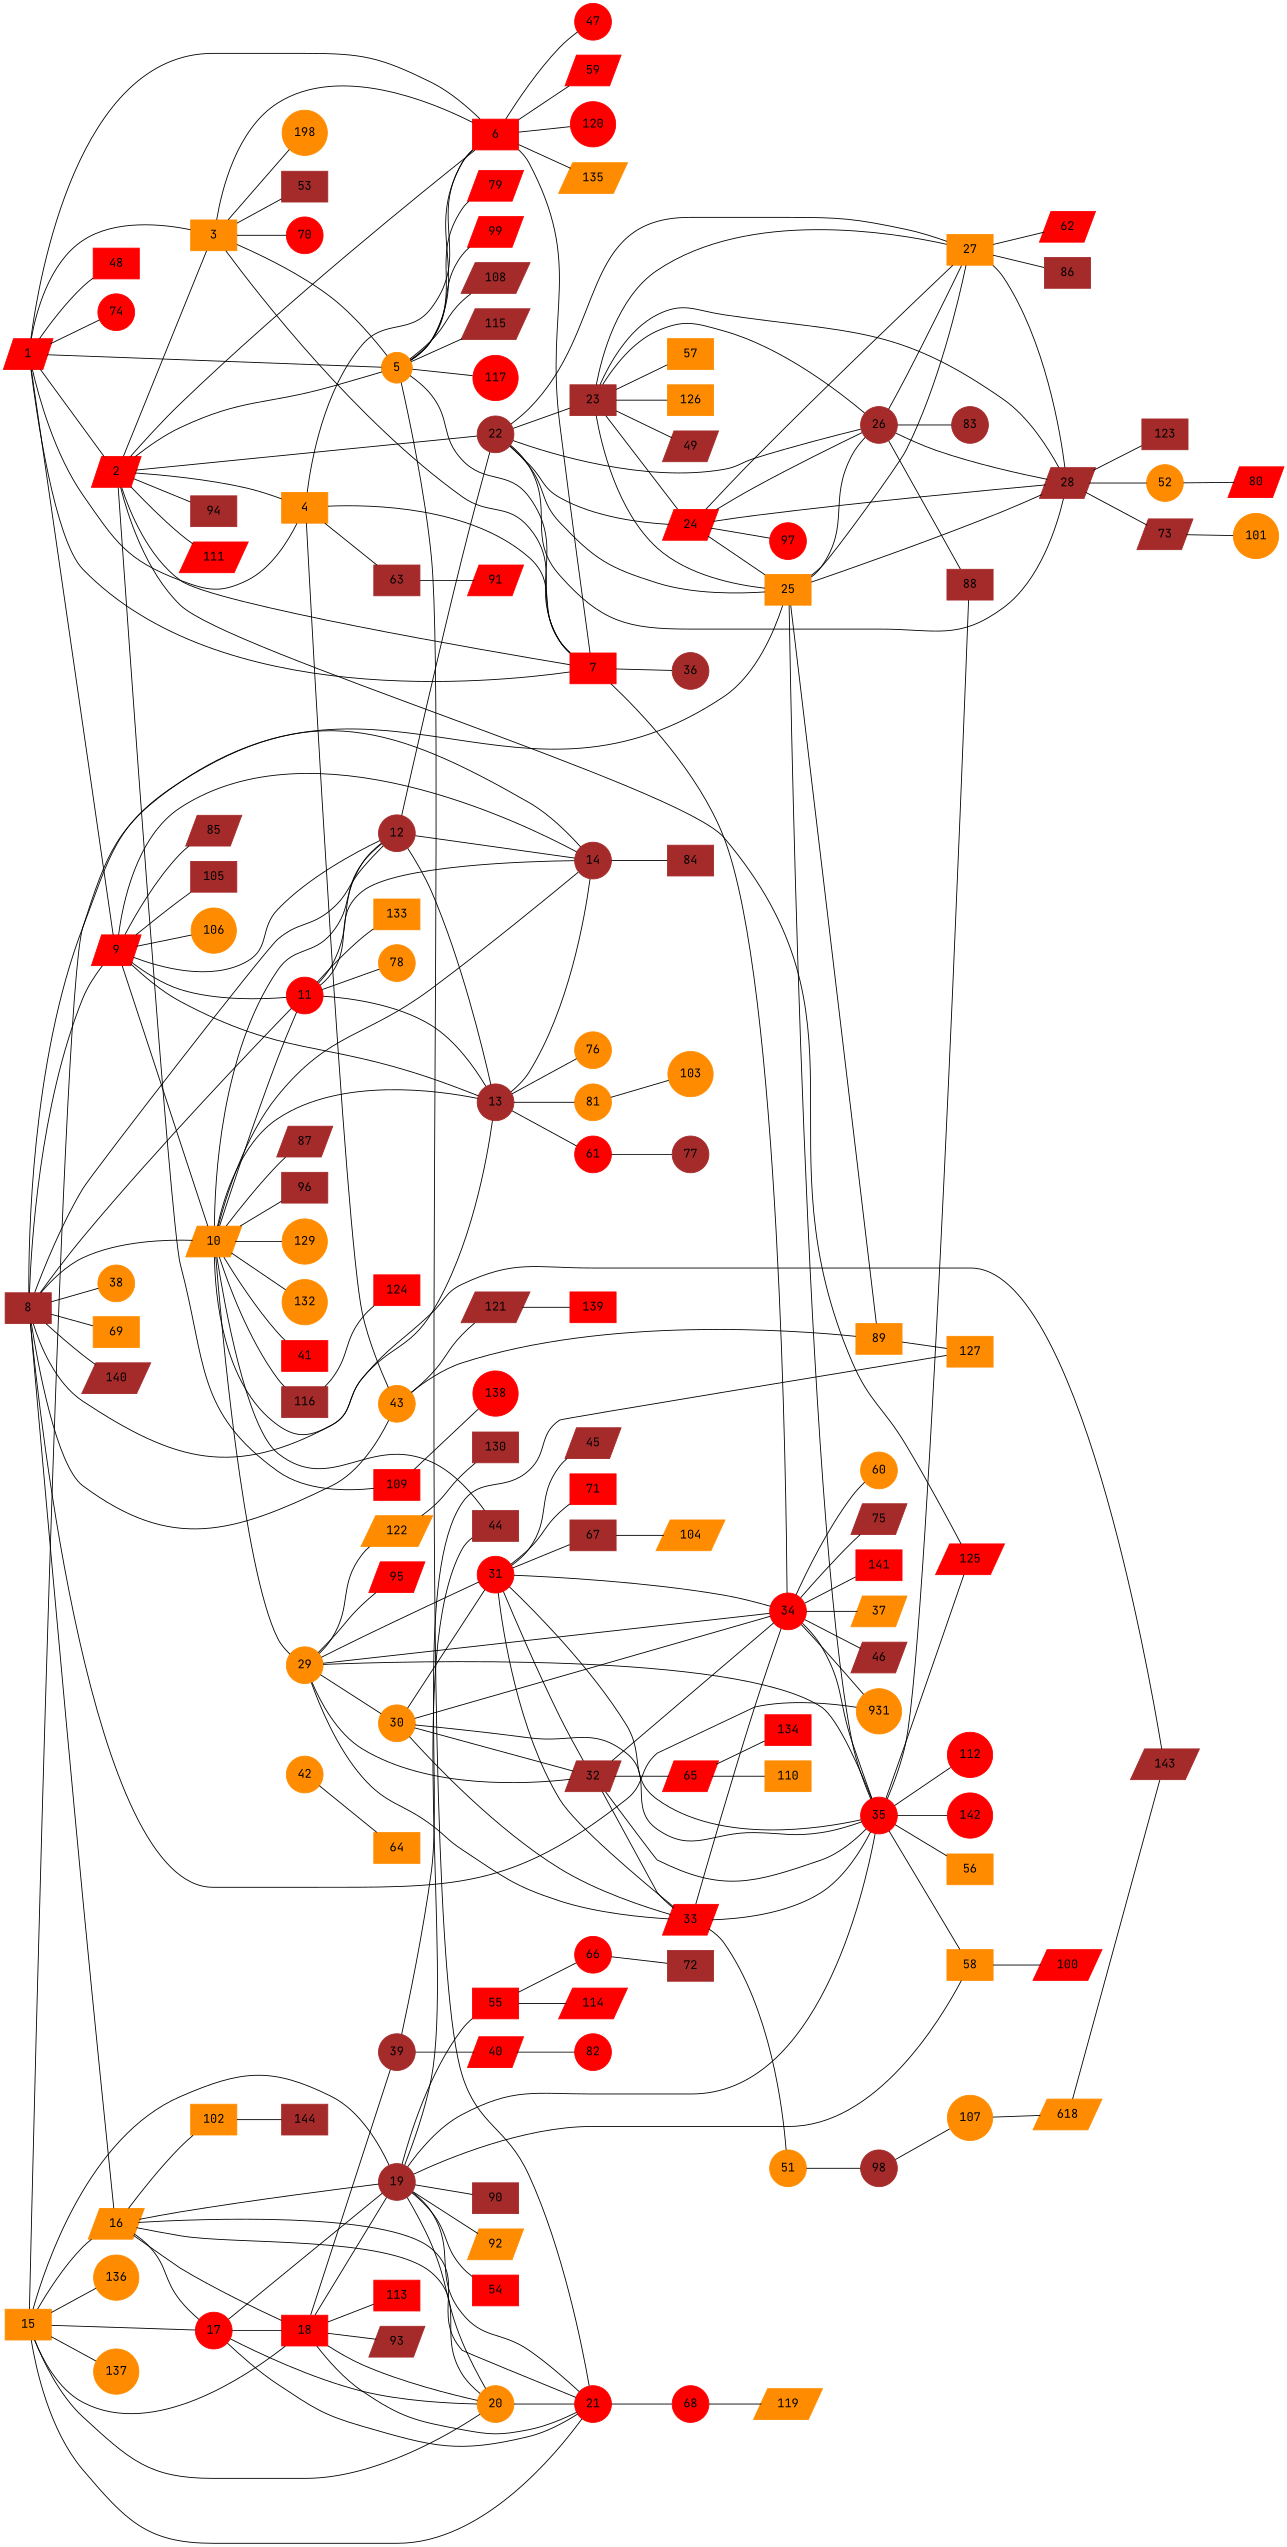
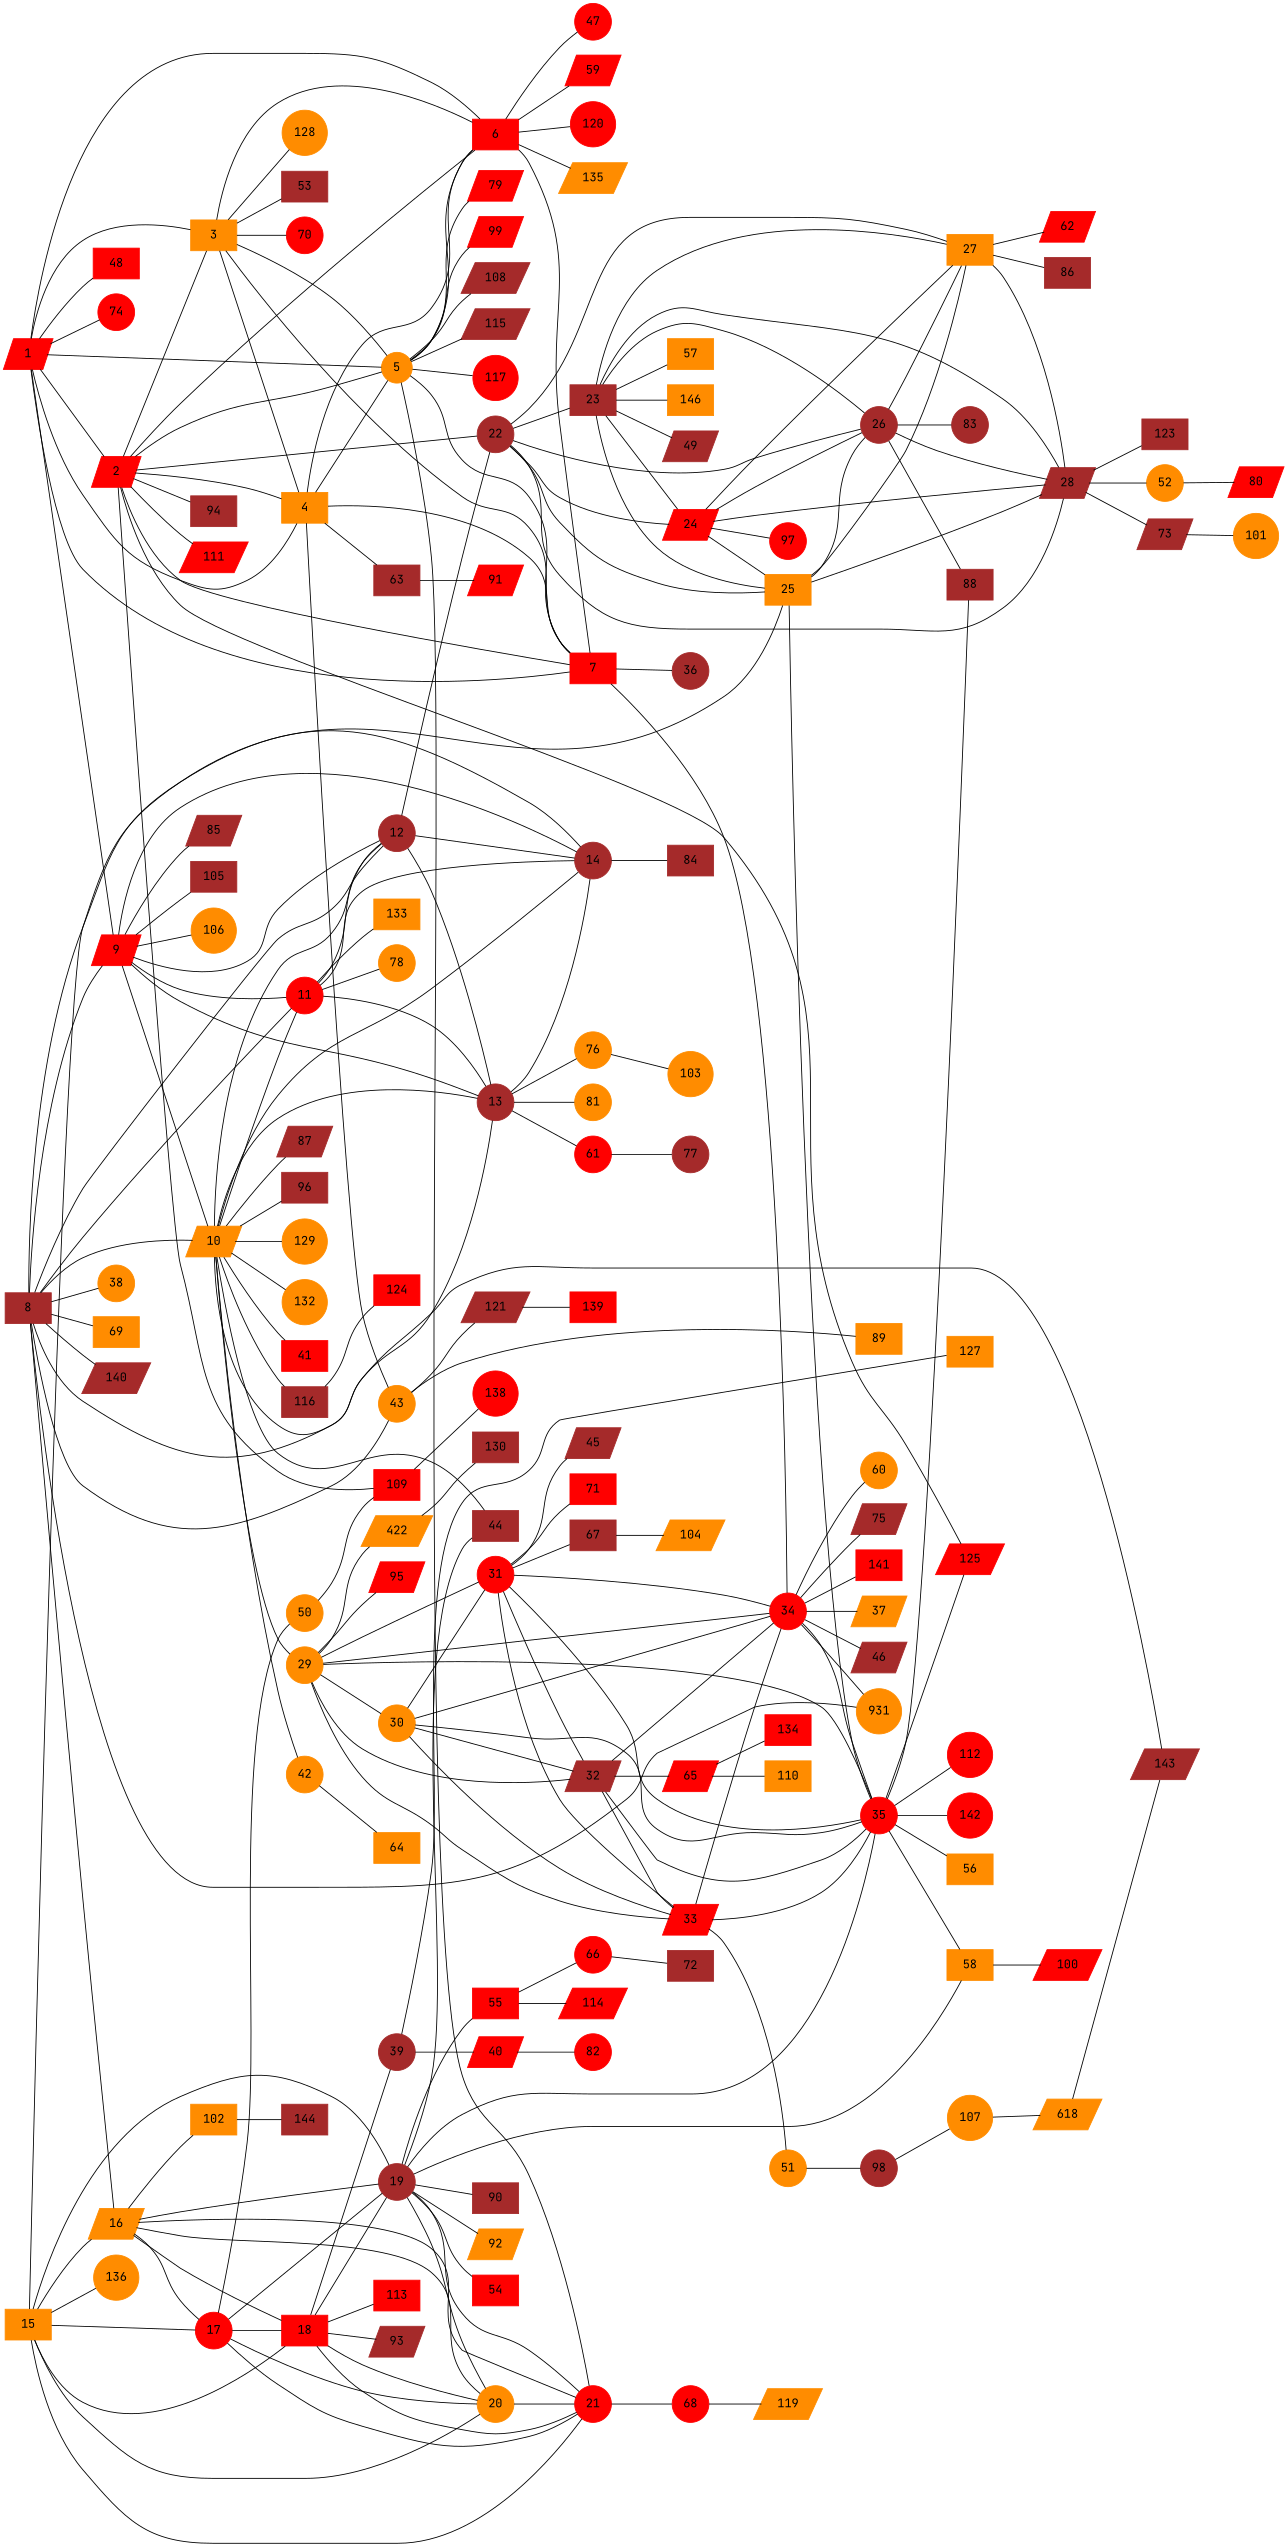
node "198": label "198" -> "128"
edge "3" -- "4": added
node "126": label "126" -> "146"
edge "5" -- "4": added
edge "25" -- "89": removed
edge "103" -- "81": now "103" -- "76"
edge "89" -- "127": removed
node "122": label "122" -> "422"
node "50": added
edge "10" -- "42": added
node "137": removed
